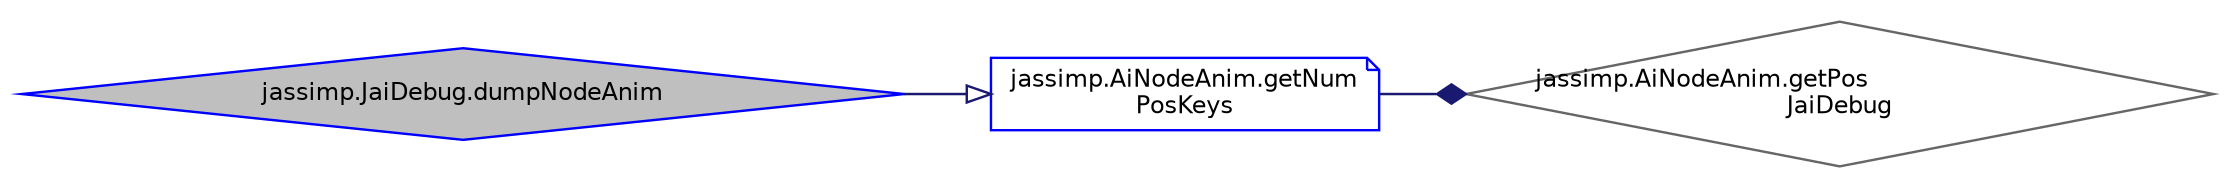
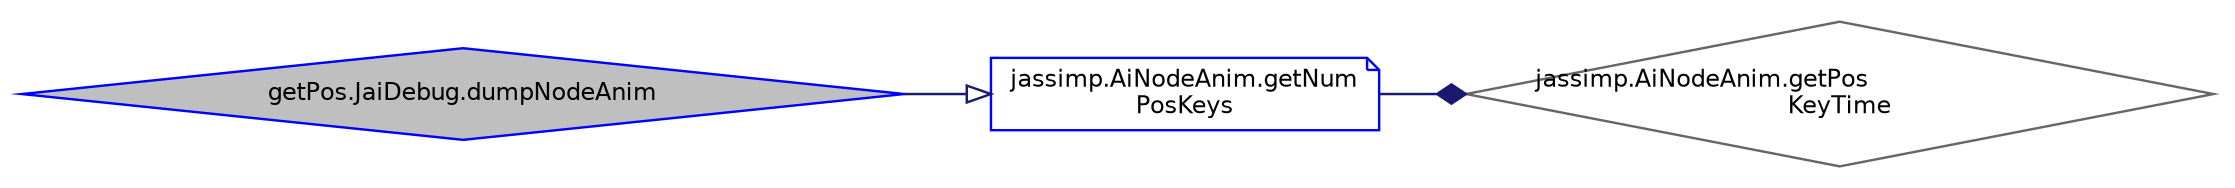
node "jassimp.JaiDebug.dumpNodeAnim": label "jassimp.JaiDebug.dumpNodeAnim" -> "getPos.JaiDebug.dumpNodeAnim"
node "jassimp.AiNodeAnim.getPos JaiDebug": label "jassimp.AiNodeAnim.getPos JaiDebug" -> "jassimp.AiNodeAnim.getPos KeyTime"
